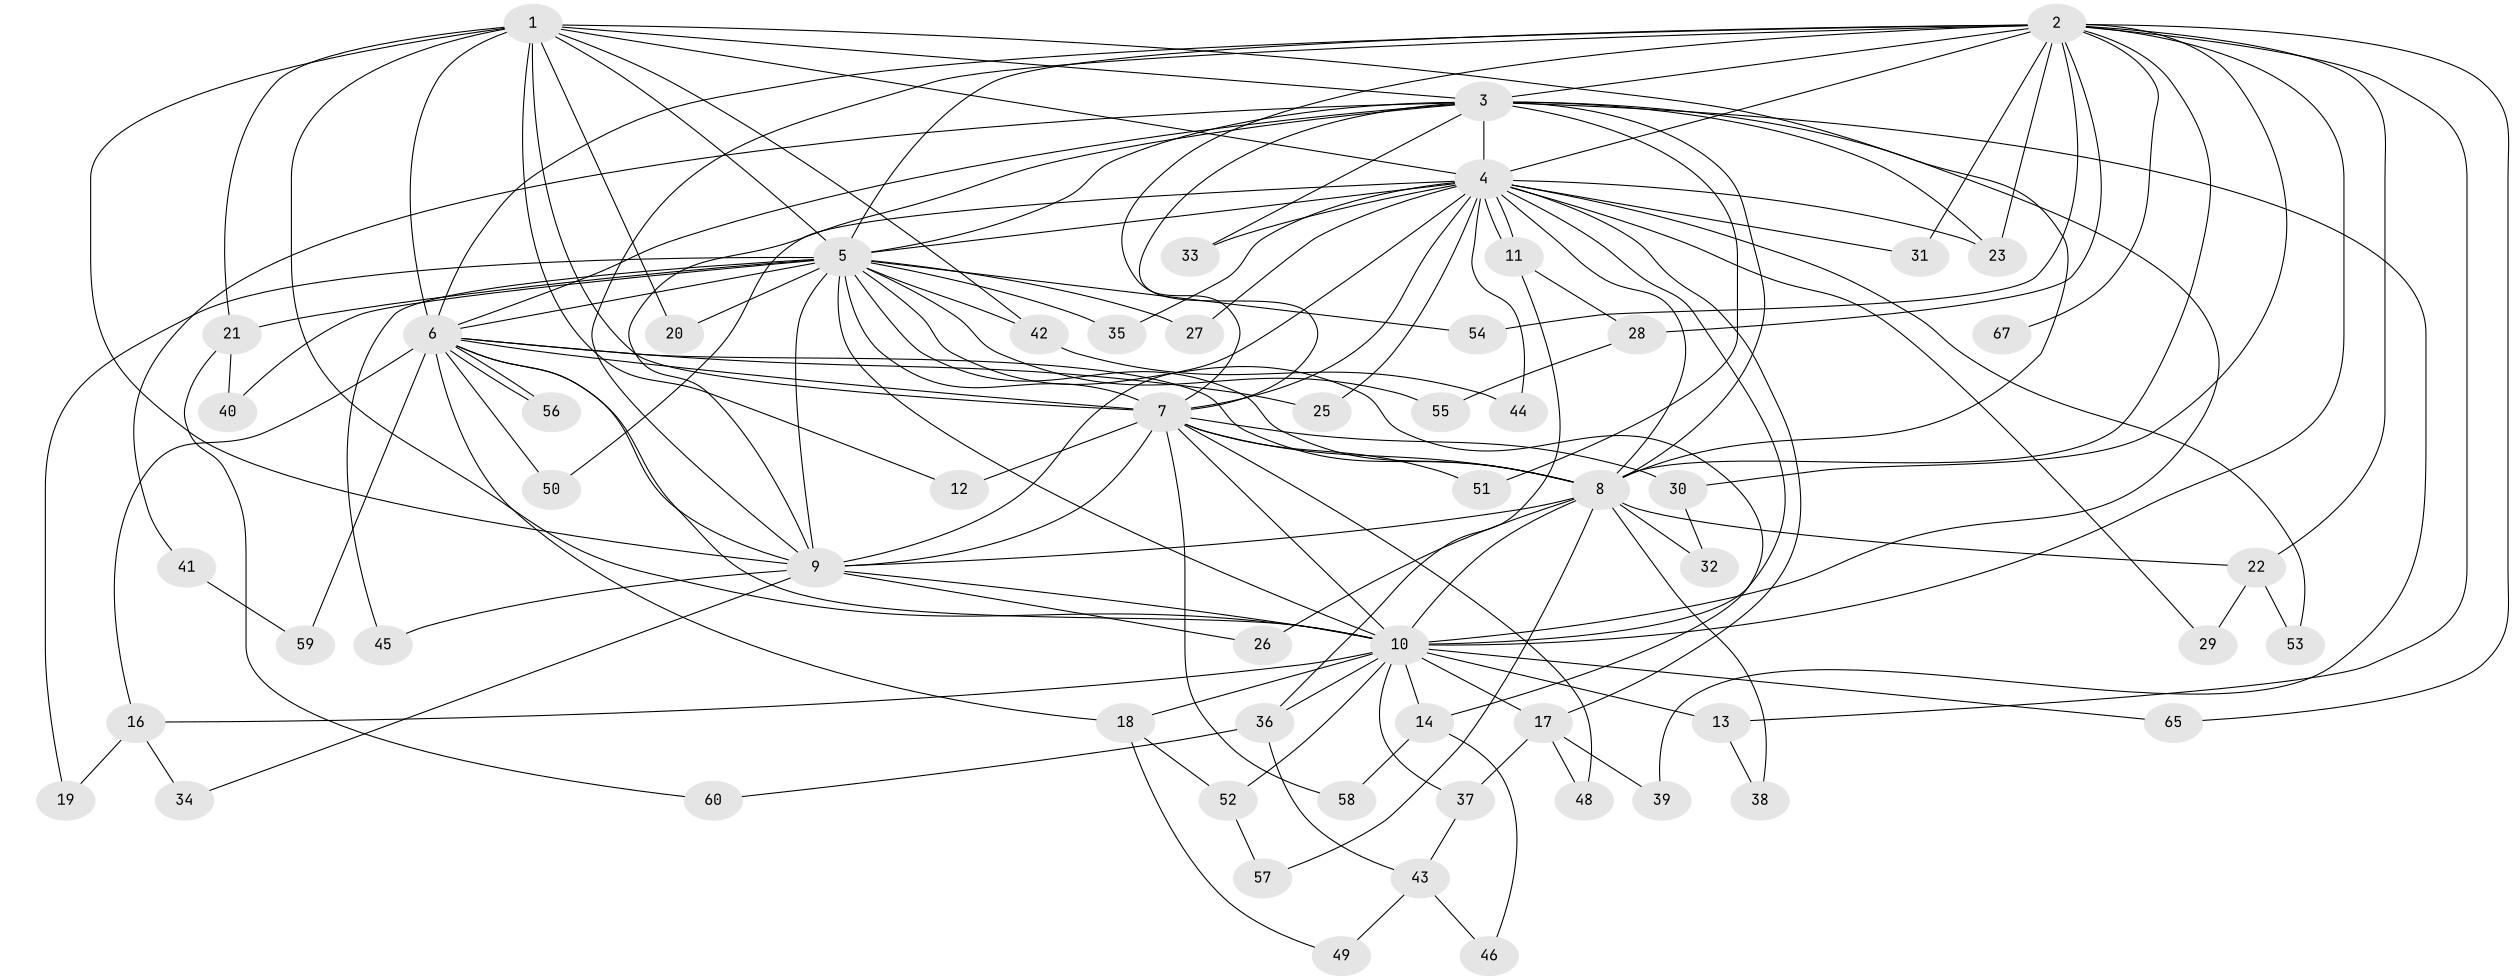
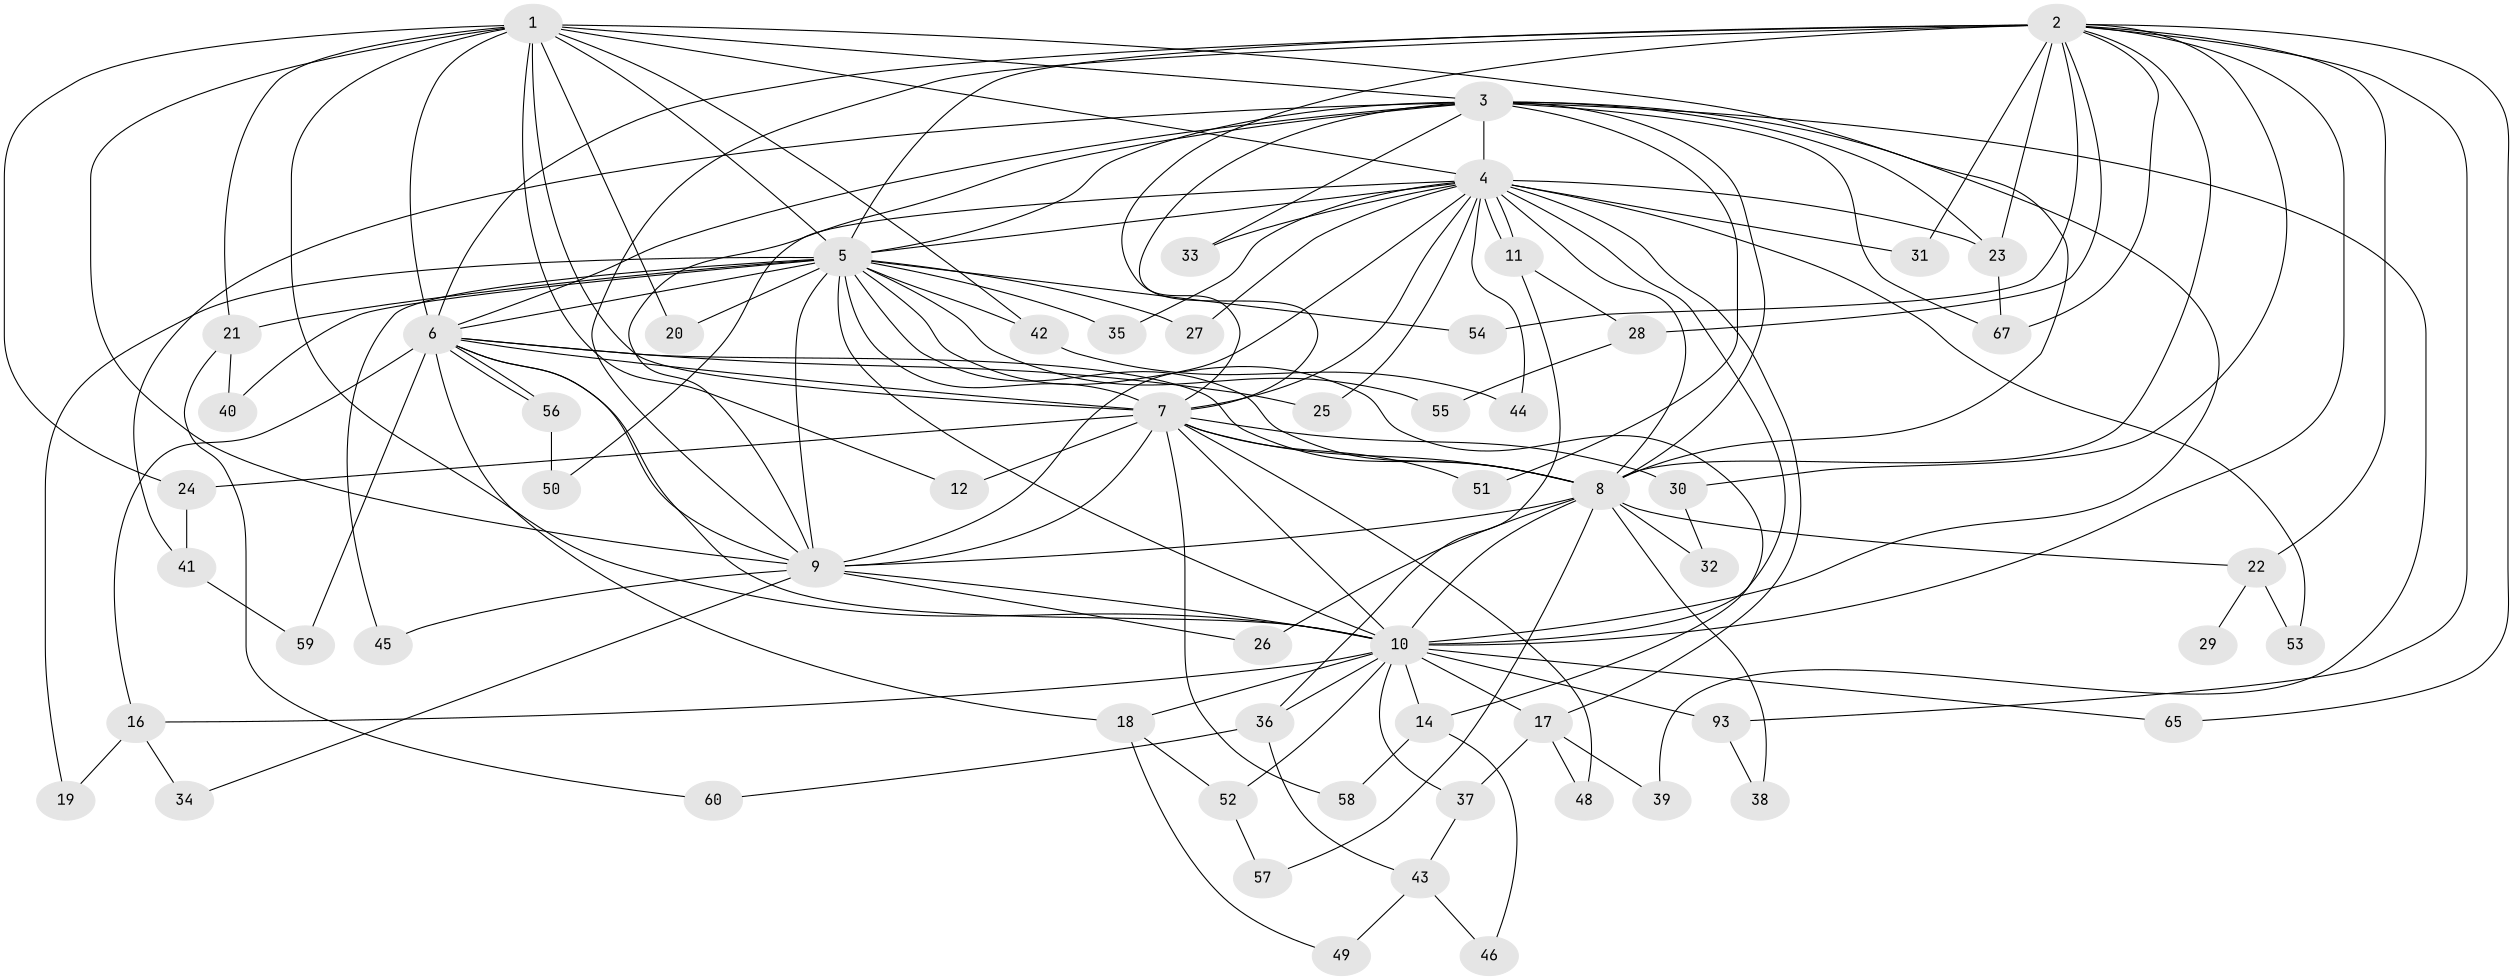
edge "2" -- "3": now "67" -- "3"
edge "2" -- "4": removed
edge "23" -- "67": added
edge "4" -- "29": removed
edge "6" -- "50": now "56" -- "50"
node "24": added
node "13": label "13" -> "93"
